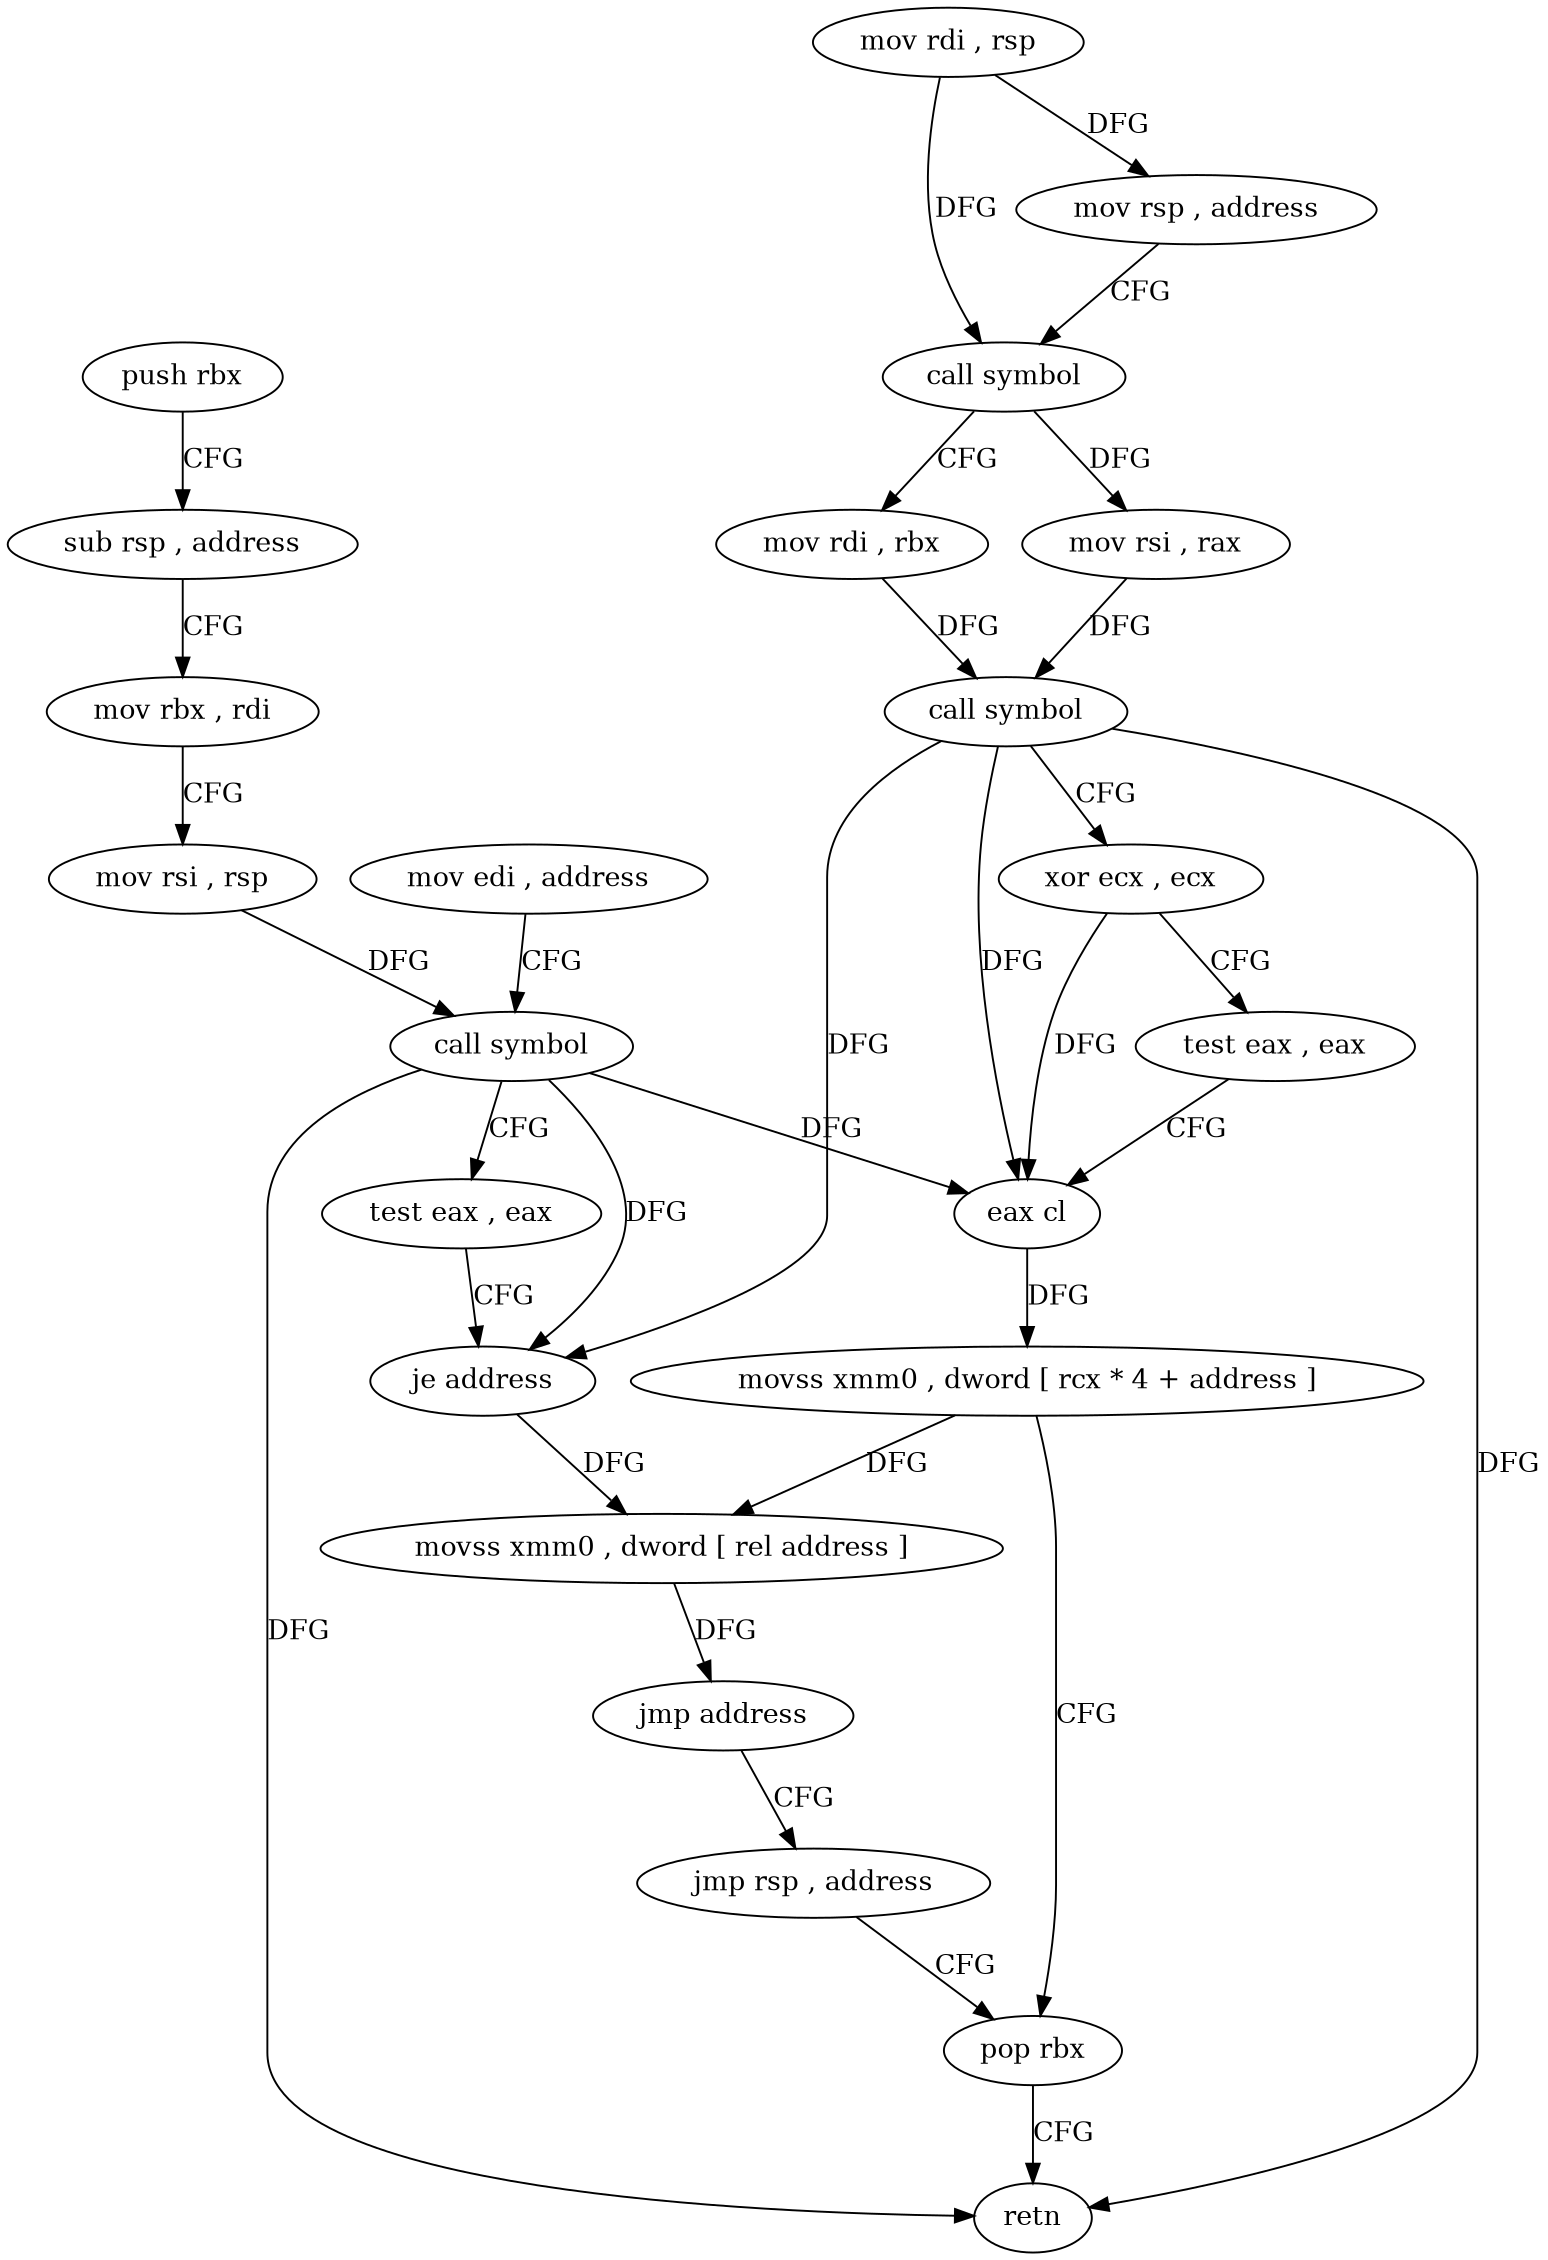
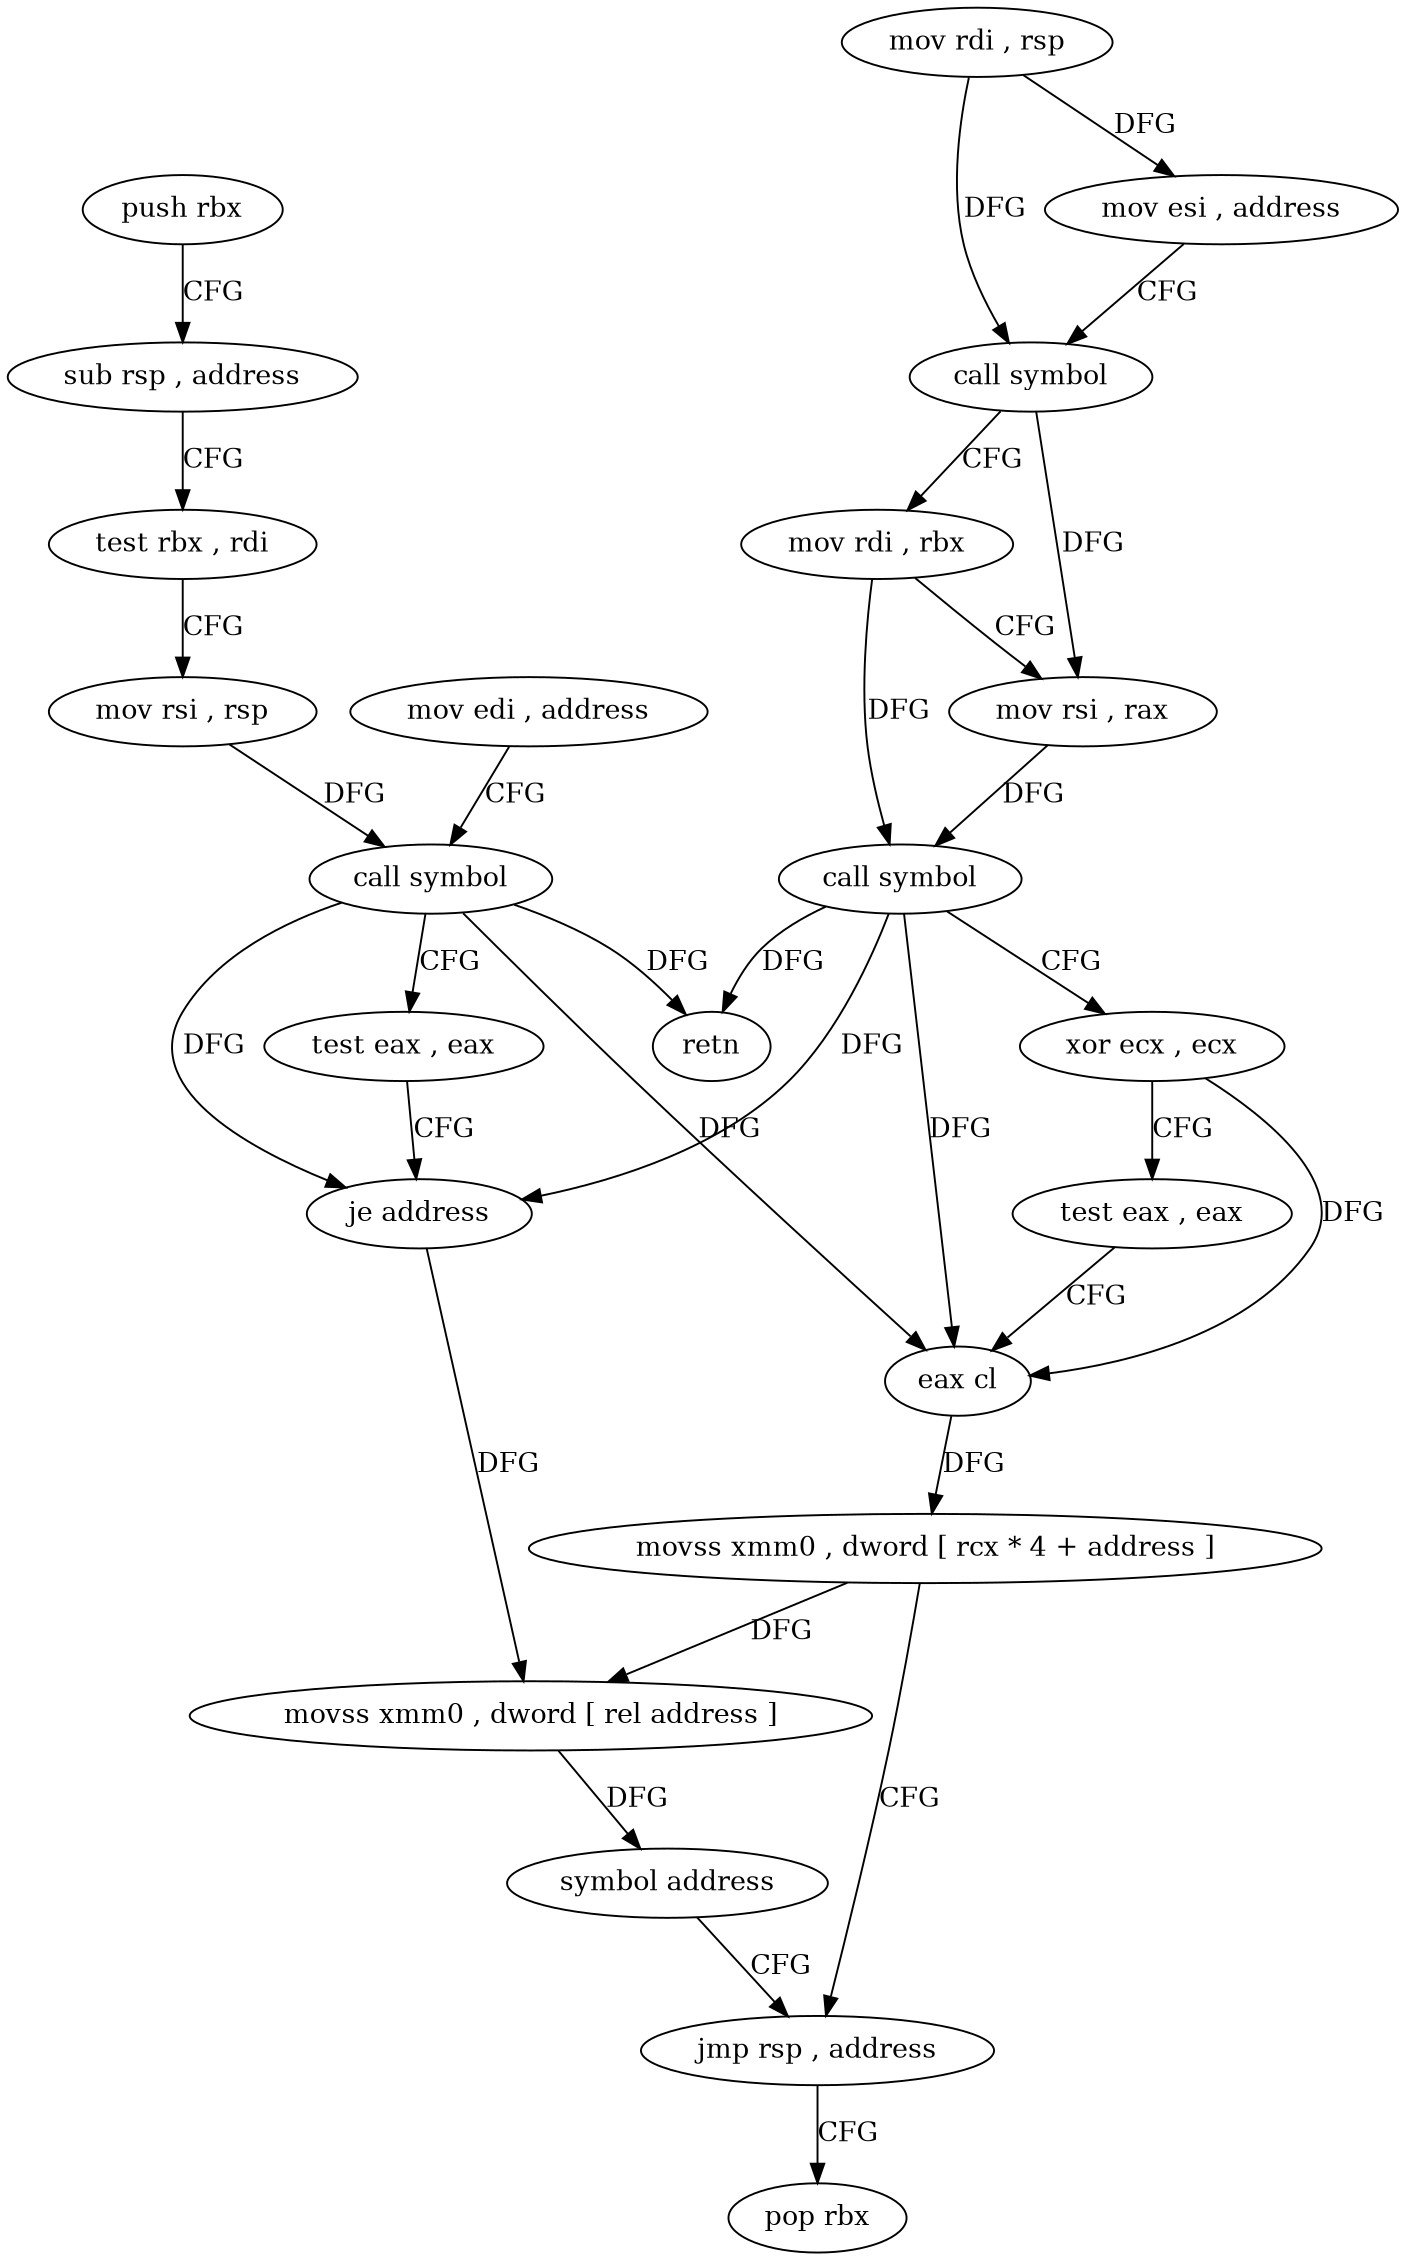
node "mov rsp , address": label "mov rsp , address" -> "mov esi , address"
edge "mov rdi , rbx" -> "mov rsi , rax": added, label "CFG"
node "mov rbx , rdi": label "mov rbx , rdi" -> "test rbx , rdi"
edge "movss xmm0 , dword [ rcx * 4 + address ]" -> "pop rbx": now "movss xmm0 , dword [ rcx * 4 + address ]" -> "jmp rsp , address"
node "jmp address": label "jmp address" -> "symbol address"
edge "pop rbx" -> "retn": removed, label "CFG"
